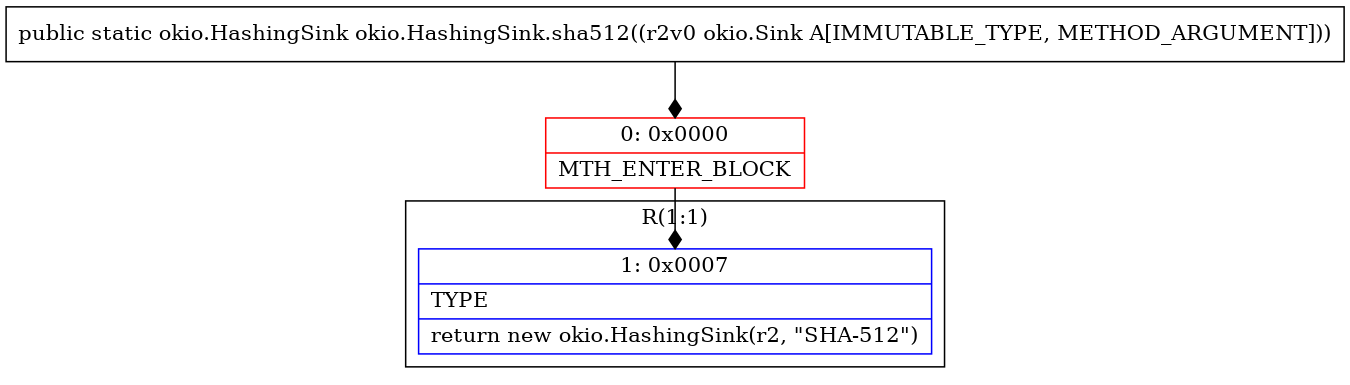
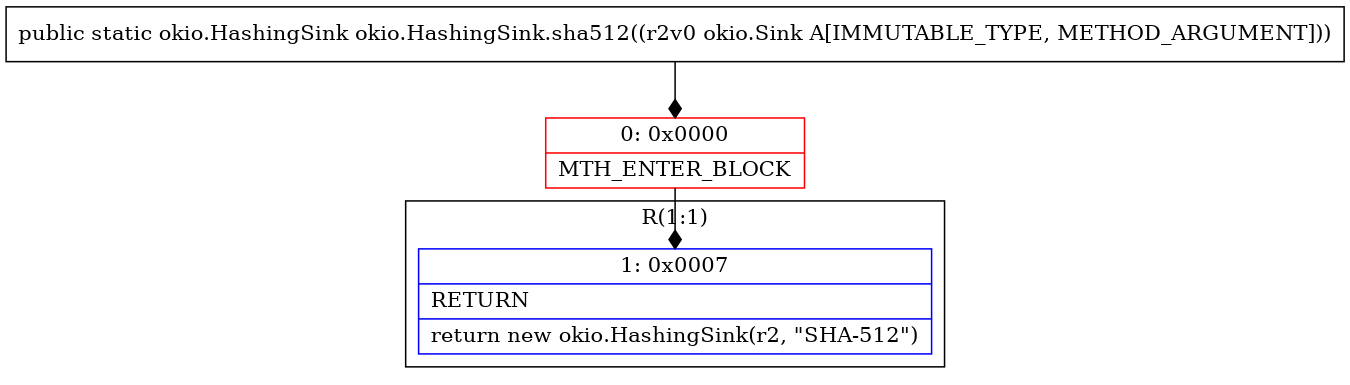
node "1: 0x0007": text "TYPE" -> "RETURN"
